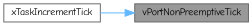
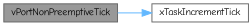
edge "xTaskIncrementTick" -> "vPortNonPreemptiveTick": reversed
